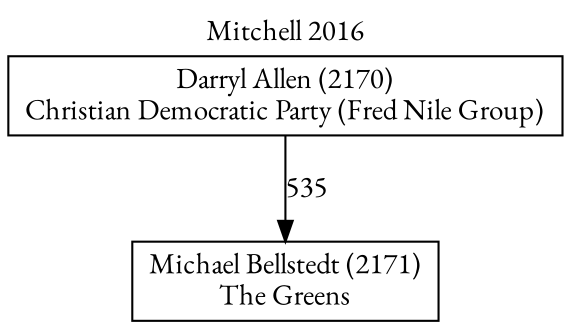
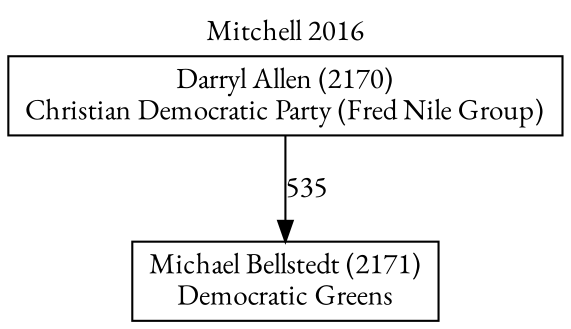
node "Michael Bellstedt (2171) The Greens": label "Michael Bellstedt (2171) The Greens" -> "Michael Bellstedt (2171) Democratic Greens"
